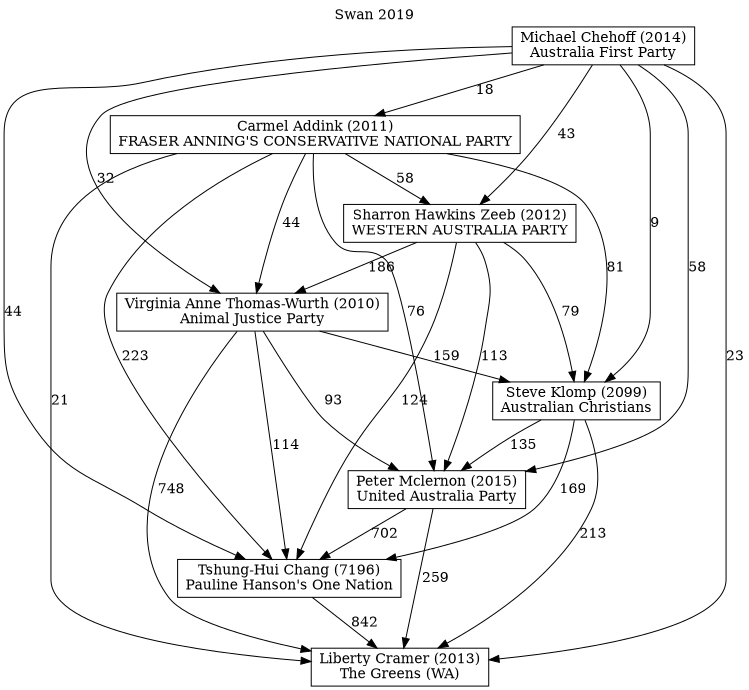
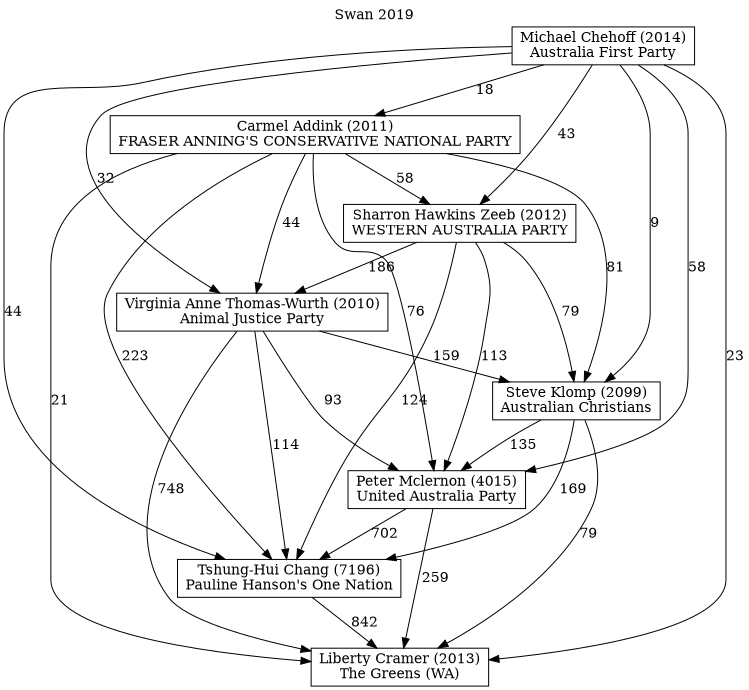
node "Peter Mclernon (2015) United Australia Party": label "Peter Mclernon (2015) United Australia Party" -> "Peter Mclernon (4015) United Australia Party"
edge "Steve Klomp (2099) Australian Christians" -> "Liberty Cramer (2013) The Greens (WA)": label "213" -> "79"
